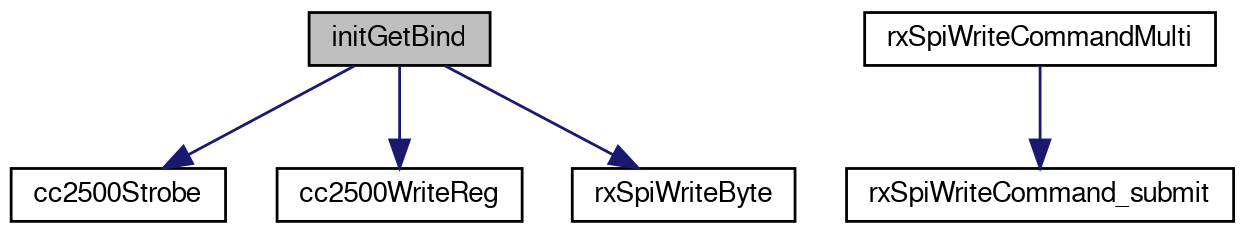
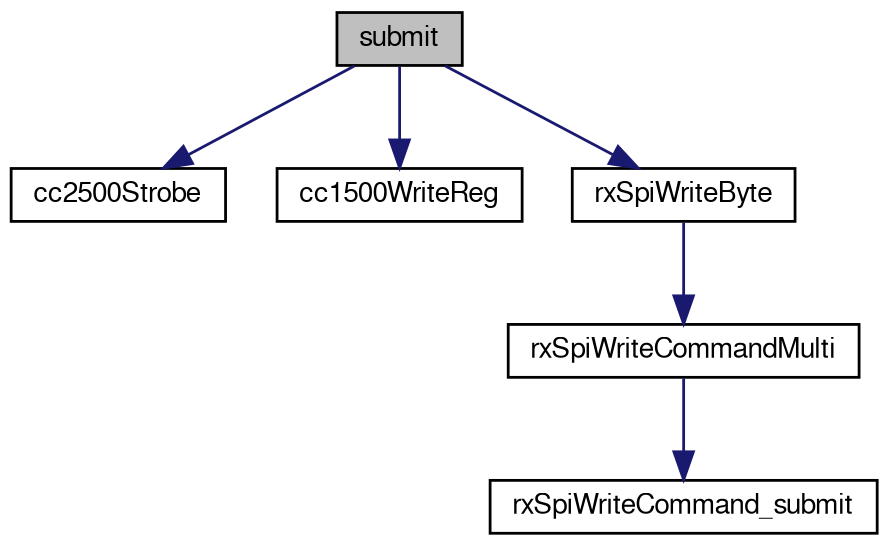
node "initGetBind": label "initGetBind" -> "submit"
node "cc2500WriteReg": label "cc2500WriteReg" -> "cc1500WriteReg"
edge "rxSpiWriteByte" -> "rxSpiWriteCommandMulti": added
